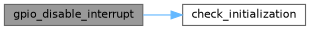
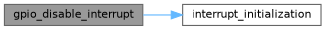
node "check_initialization": label "check_initialization" -> "interrupt_initialization"
